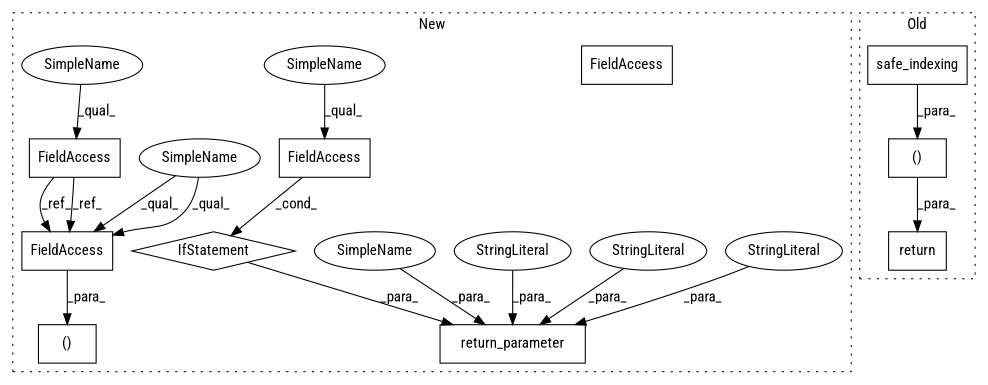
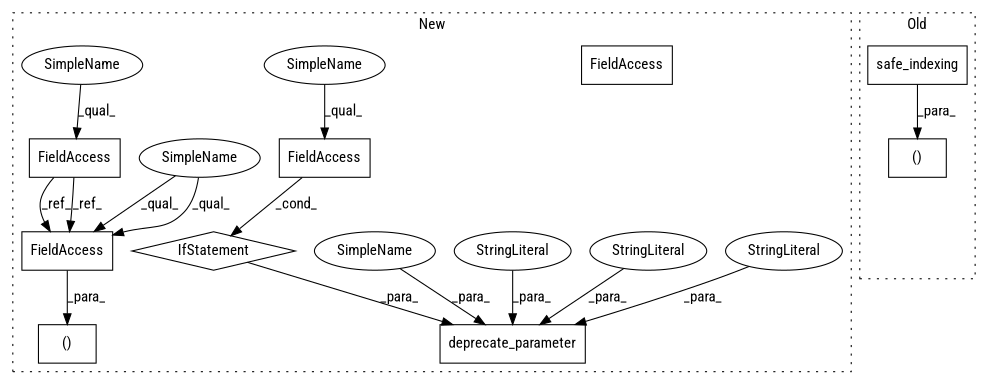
node "return": removed
node "return_parameter": label "return_parameter" -> "deprecate_parameter"
